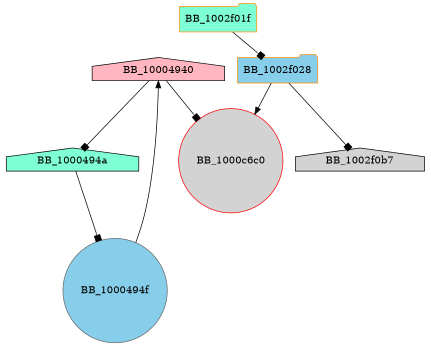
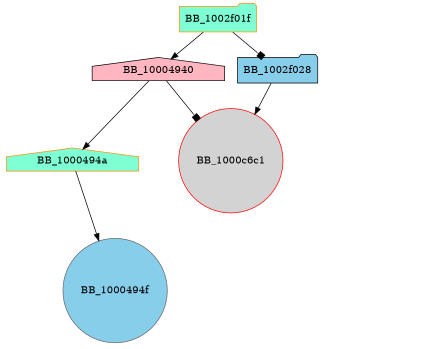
node "BB_1002f028": color darkorange -> black
edge "BB_10004940" -> "BB_1000494a": arrowhead box -> normal
node "BB_1000494a": color black -> darkorange
node "BB_1000c6c0": label "BB_1000c6c0" -> "BB_1000c6c1"
node "BB_1002f0b7": removed
edge "BB_1000494f" -> "BB_10004940": now "BB_1002f01f" -> "BB_10004940"
edge "BB_1000494a" -> "BB_1000494f": arrowhead box -> normal
